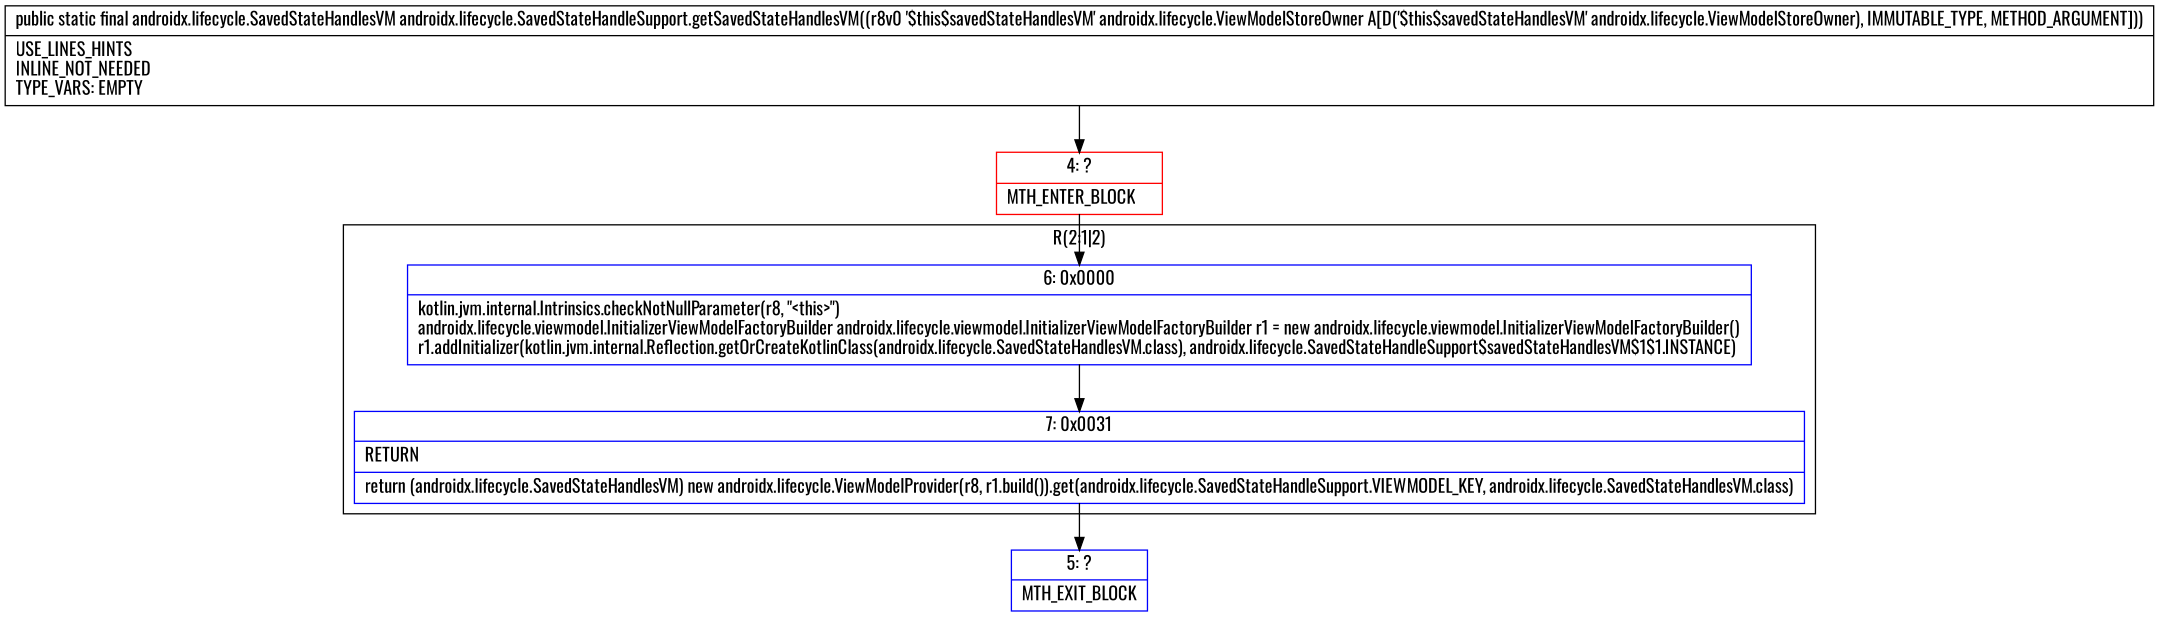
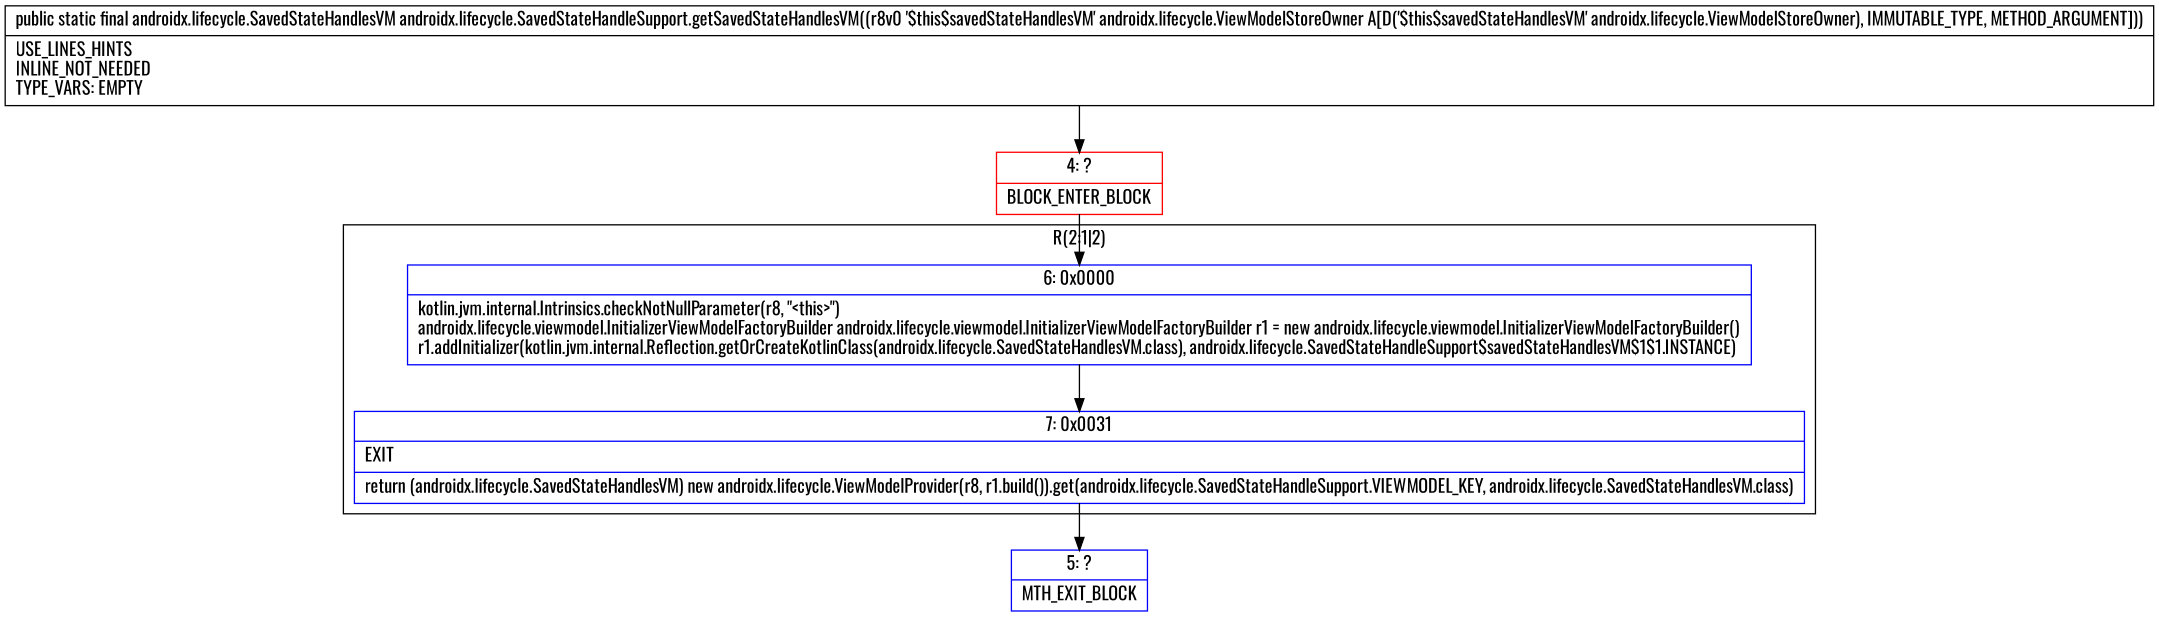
node "4: ?": text "MTH_ENTER_BLOCK" -> "BLOCK_ENTER_BLOCK"
node "7: 0x0031": text "RETURN" -> "EXIT"
